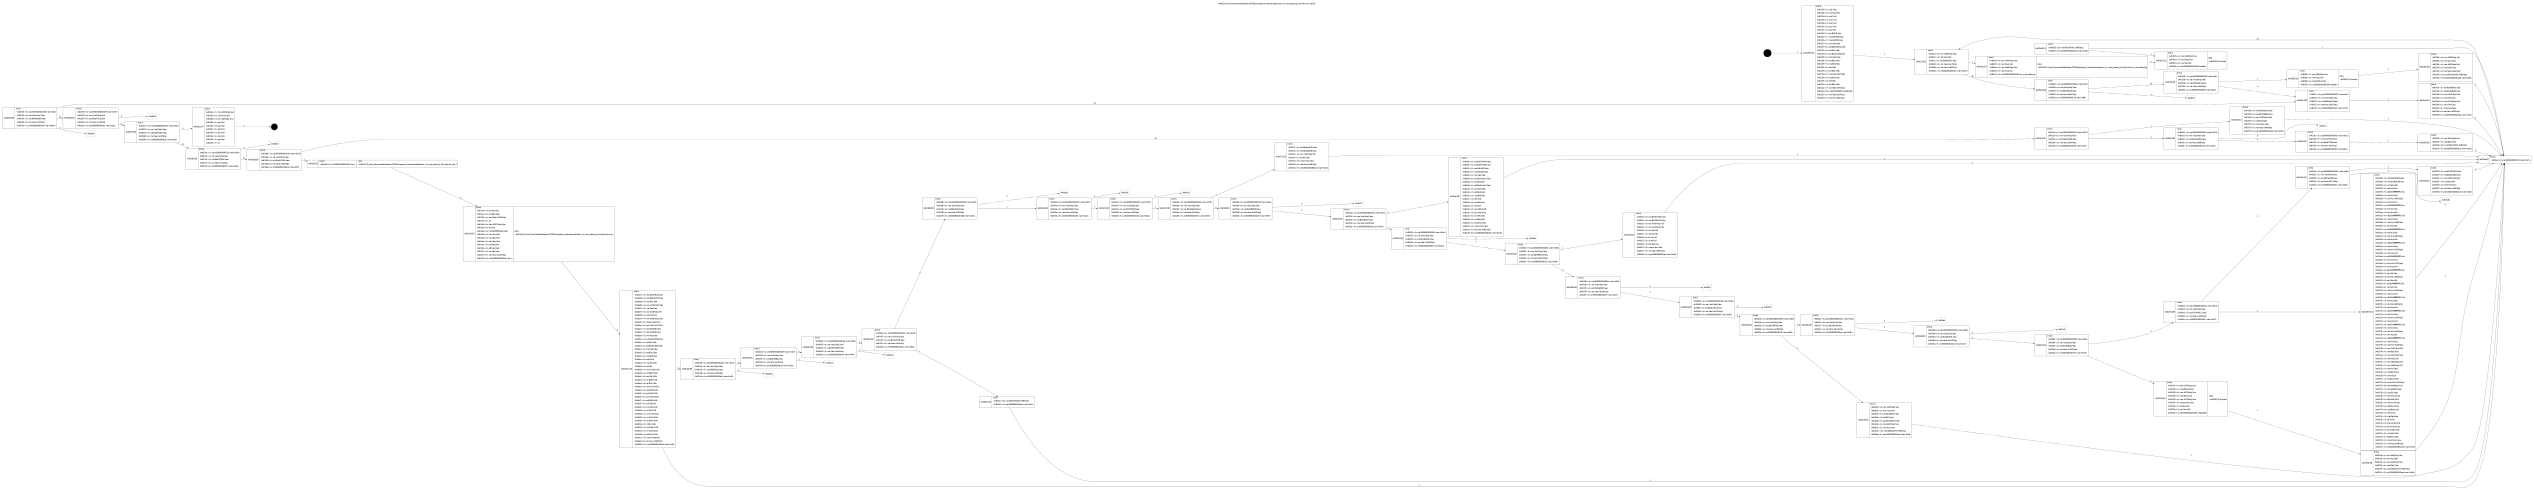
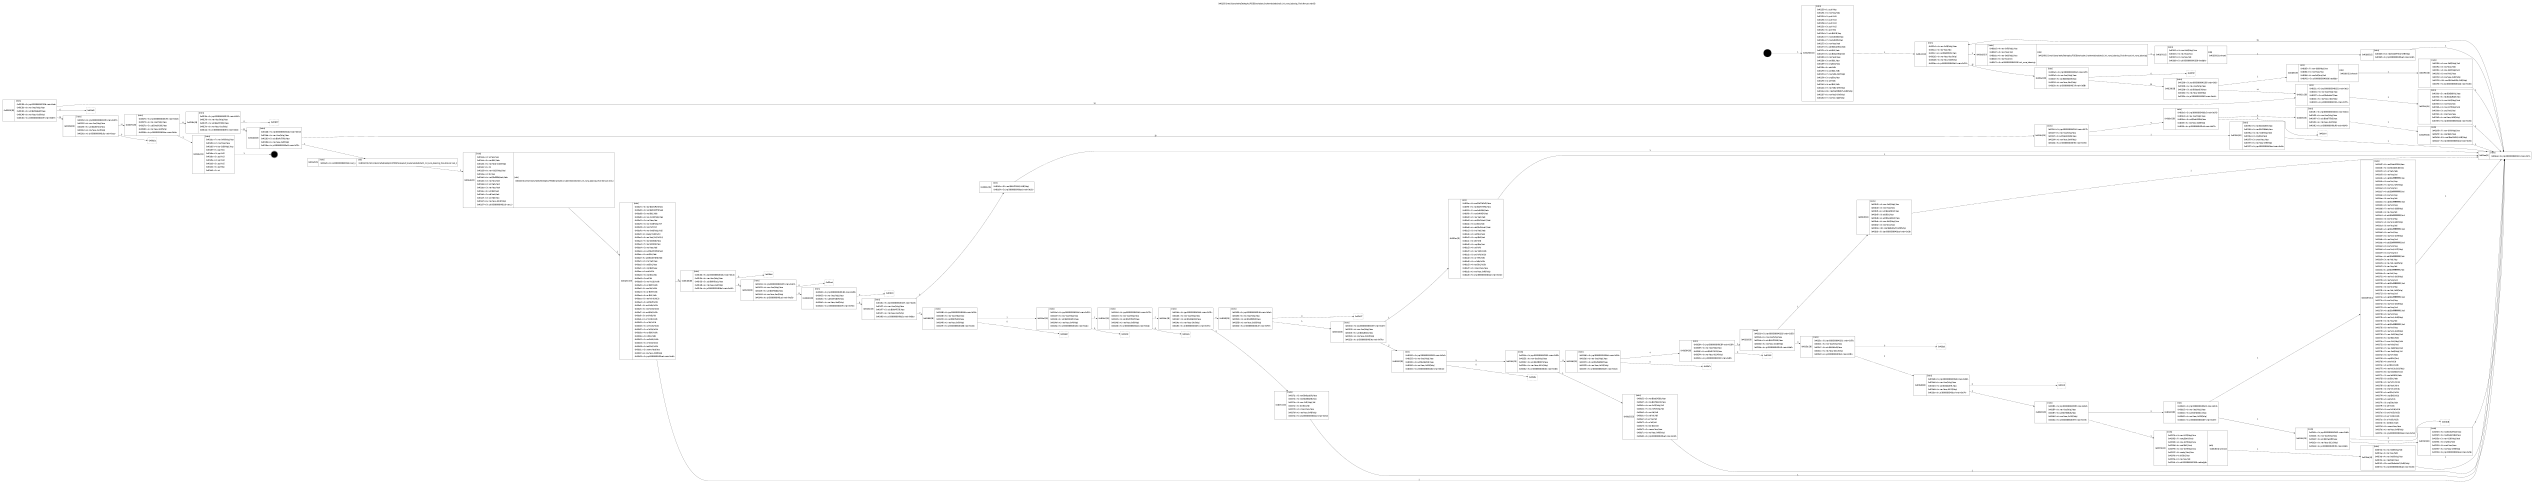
edge "0x401b85 [15]" -> "0x401b76 [15]": reversed
